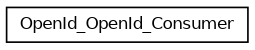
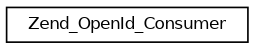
node "OpenId_OpenId_Consumer": label "OpenId_OpenId_Consumer" -> "Zend_OpenId_Consumer"
